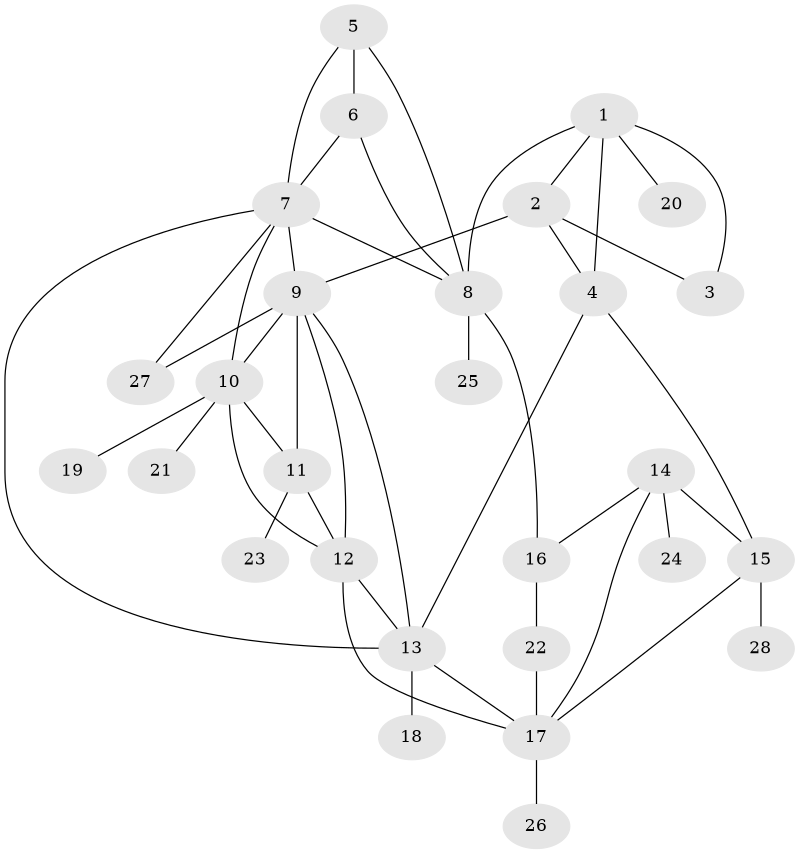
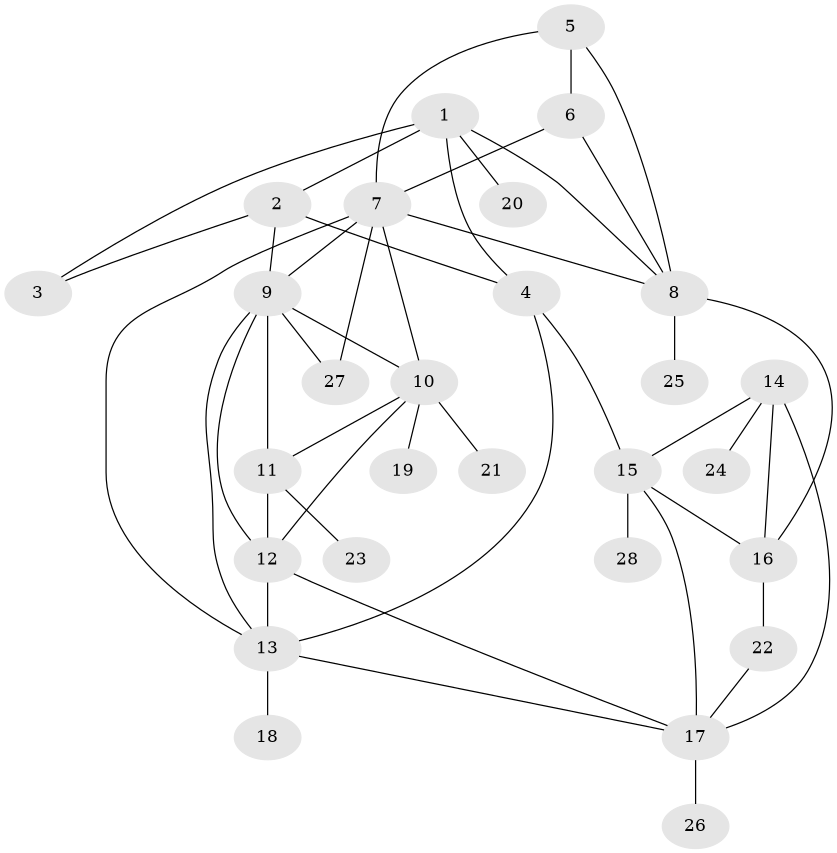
edge "15" -- "16": added
